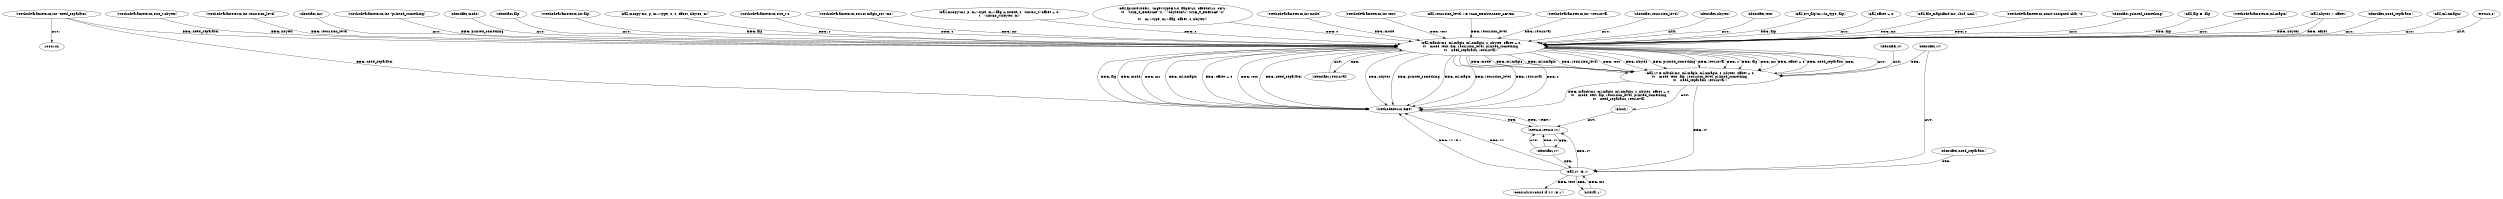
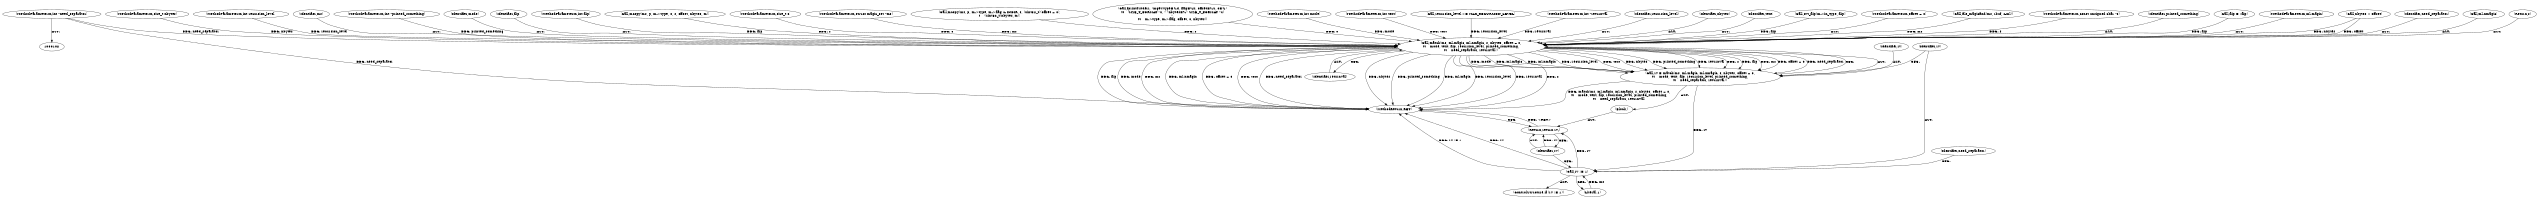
node "(Call,offset + o)": label "(Call,offset + o)" -> "(MethodParameterIn,offset + o)"
edge "(Call,rv != 1)" -> "(ControlStructure,if (rv != 1))": label "DDG: text" -> "AST: "
